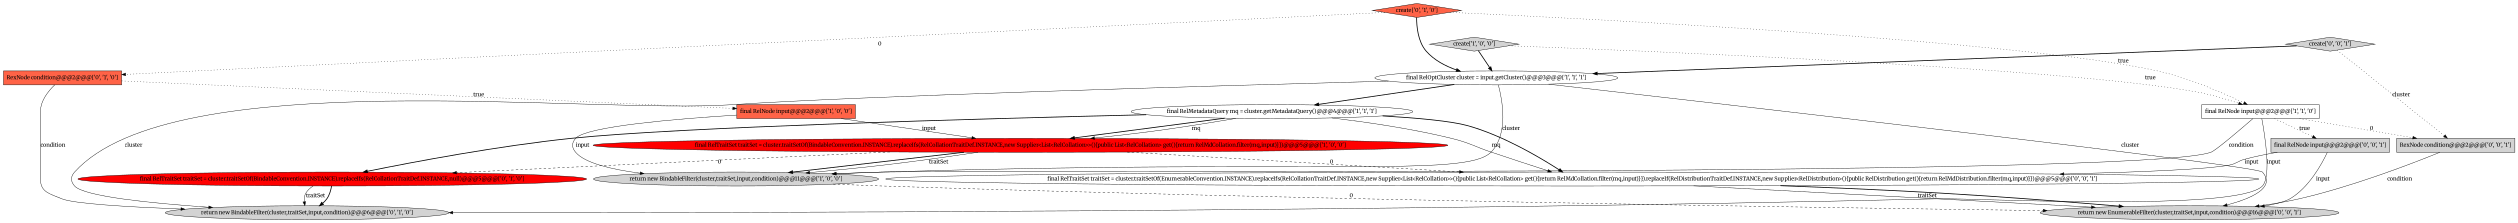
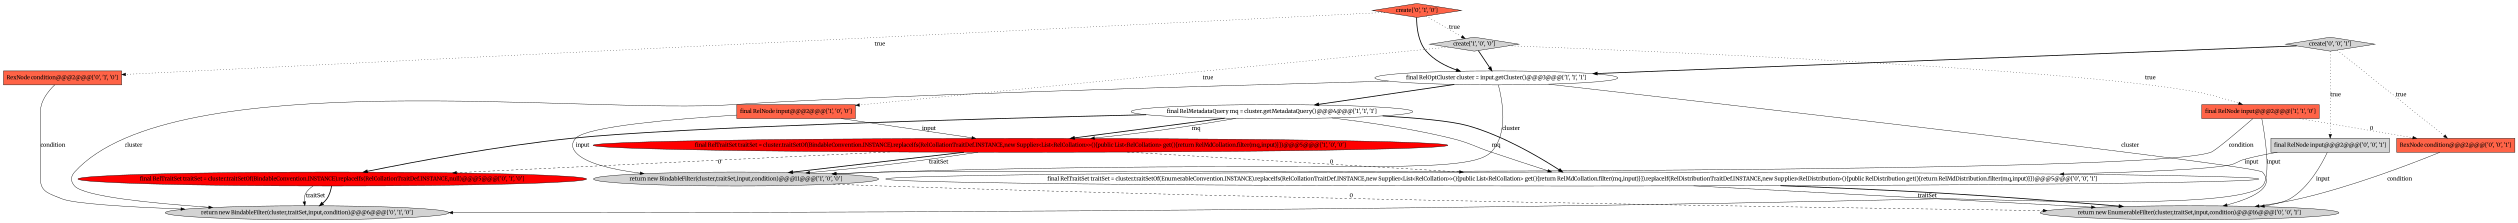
edge "create['0', '1', '0']" -> "final RelNode input@@@2@@@['1', '1', '0']": now "create['0', '1', '0']" -> "create['1', '0', '0']"
edge "create['0', '1', '0']" -> "RexNode condition@@@2@@@['0', '1', '0']": label "0" -> "true"
edge "RexNode condition@@@2@@@['0', '1', '0']" -> "final RelNode input@@@2@@@['1', '0', '0']": now "create['1', '0', '0']" -> "final RelNode input@@@2@@@['1', '0', '0']"
edge "create['0', '0', '1']" -> "RexNode condition@@@2@@@['0', '0', '1']": label "cluster" -> "true"
node "final RelNode input@@@2@@@['1', '1', '0']": fillcolor white -> tomato
edge "final RelNode input@@@2@@@['1', '1', '0']" -> "final RelNode input@@@2@@@['0', '0', '1']": now "create['0', '0', '1']" -> "final RelNode input@@@2@@@['0', '0', '1']"
node "RexNode condition@@@2@@@['0', '0', '1']": fillcolor lightgray -> tomato
